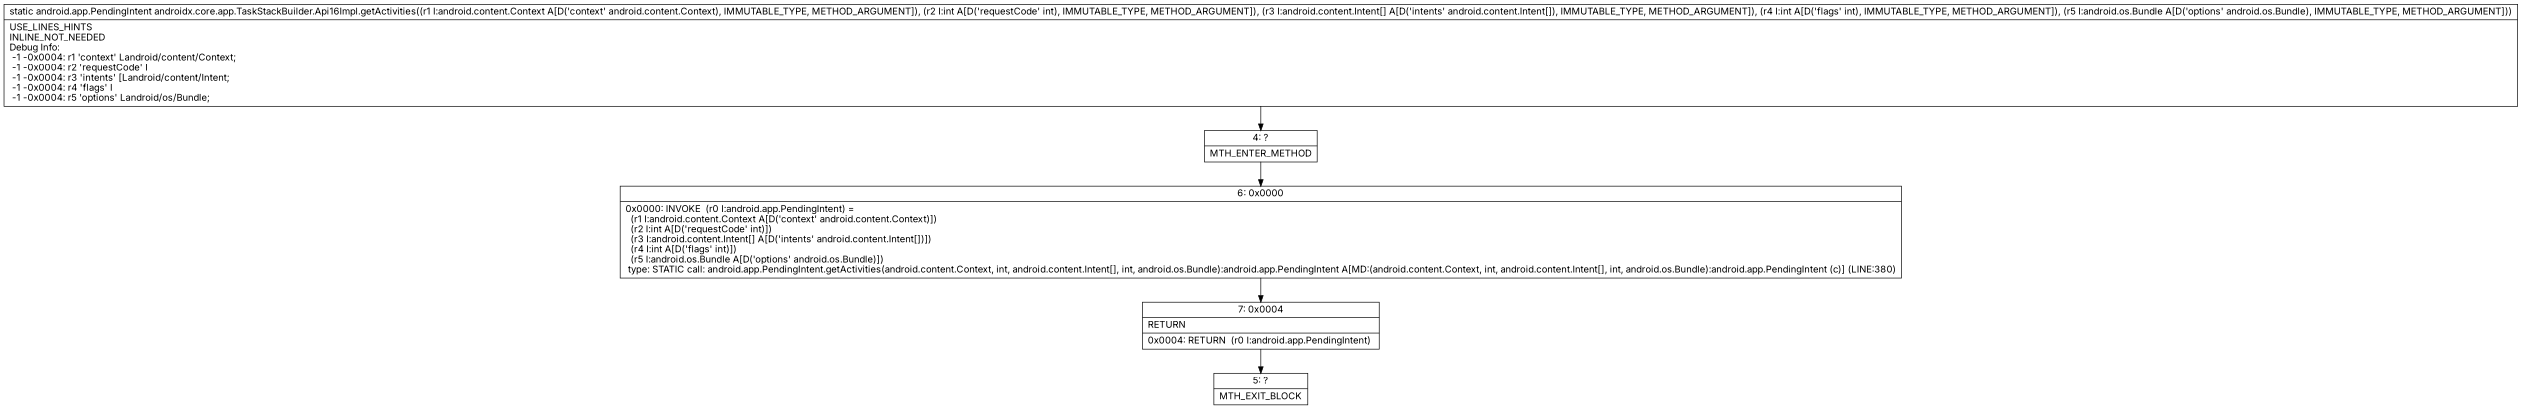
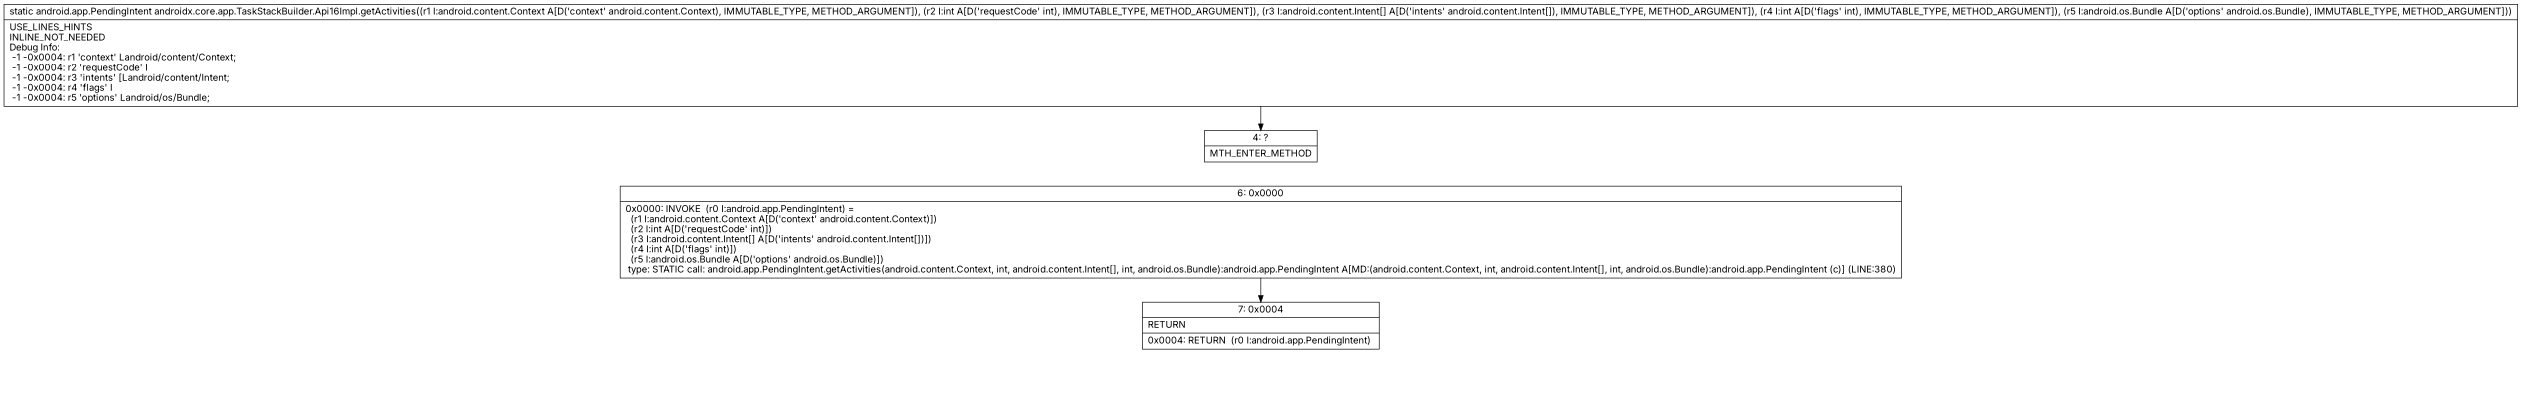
edge "4: ?" -> "6: 0x0000": removed
node "5: ?": removed
